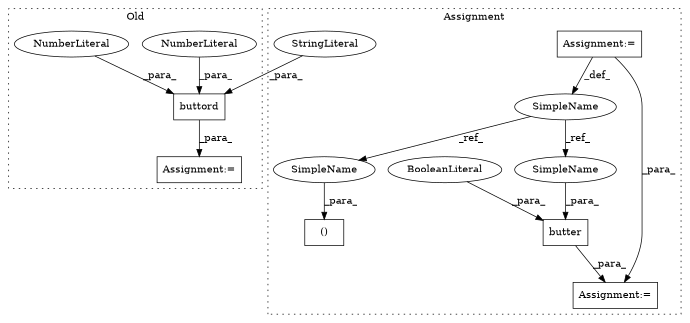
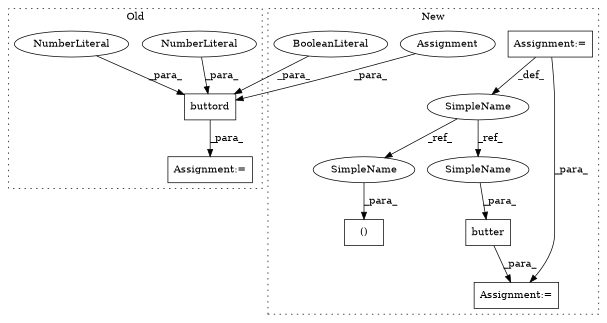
cluster "Assignment": label "Assignment" -> "New"
node "StringLiteral": label "StringLiteral" -> "Assignment"
edge "BooleanLiteral" -> "butter": now "BooleanLiteral" -> "buttord"
